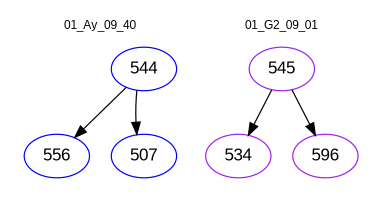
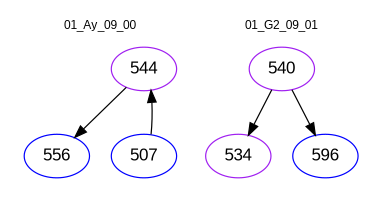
cluster "01_Ay_09_40": label "01_Ay_09_40" -> "01_Ay_09_00"
node "544": color blue -> purple
node "545": label "545" -> "540"
edge "544" -> "507": reversed
node "596": color purple -> blue
